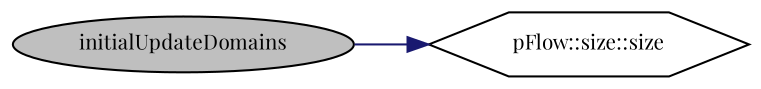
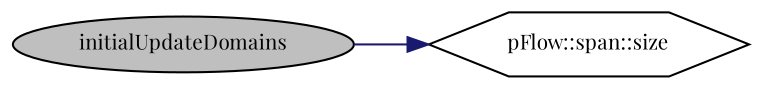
node "pFlow::size::size": label "pFlow::size::size" -> "pFlow::span::size"
